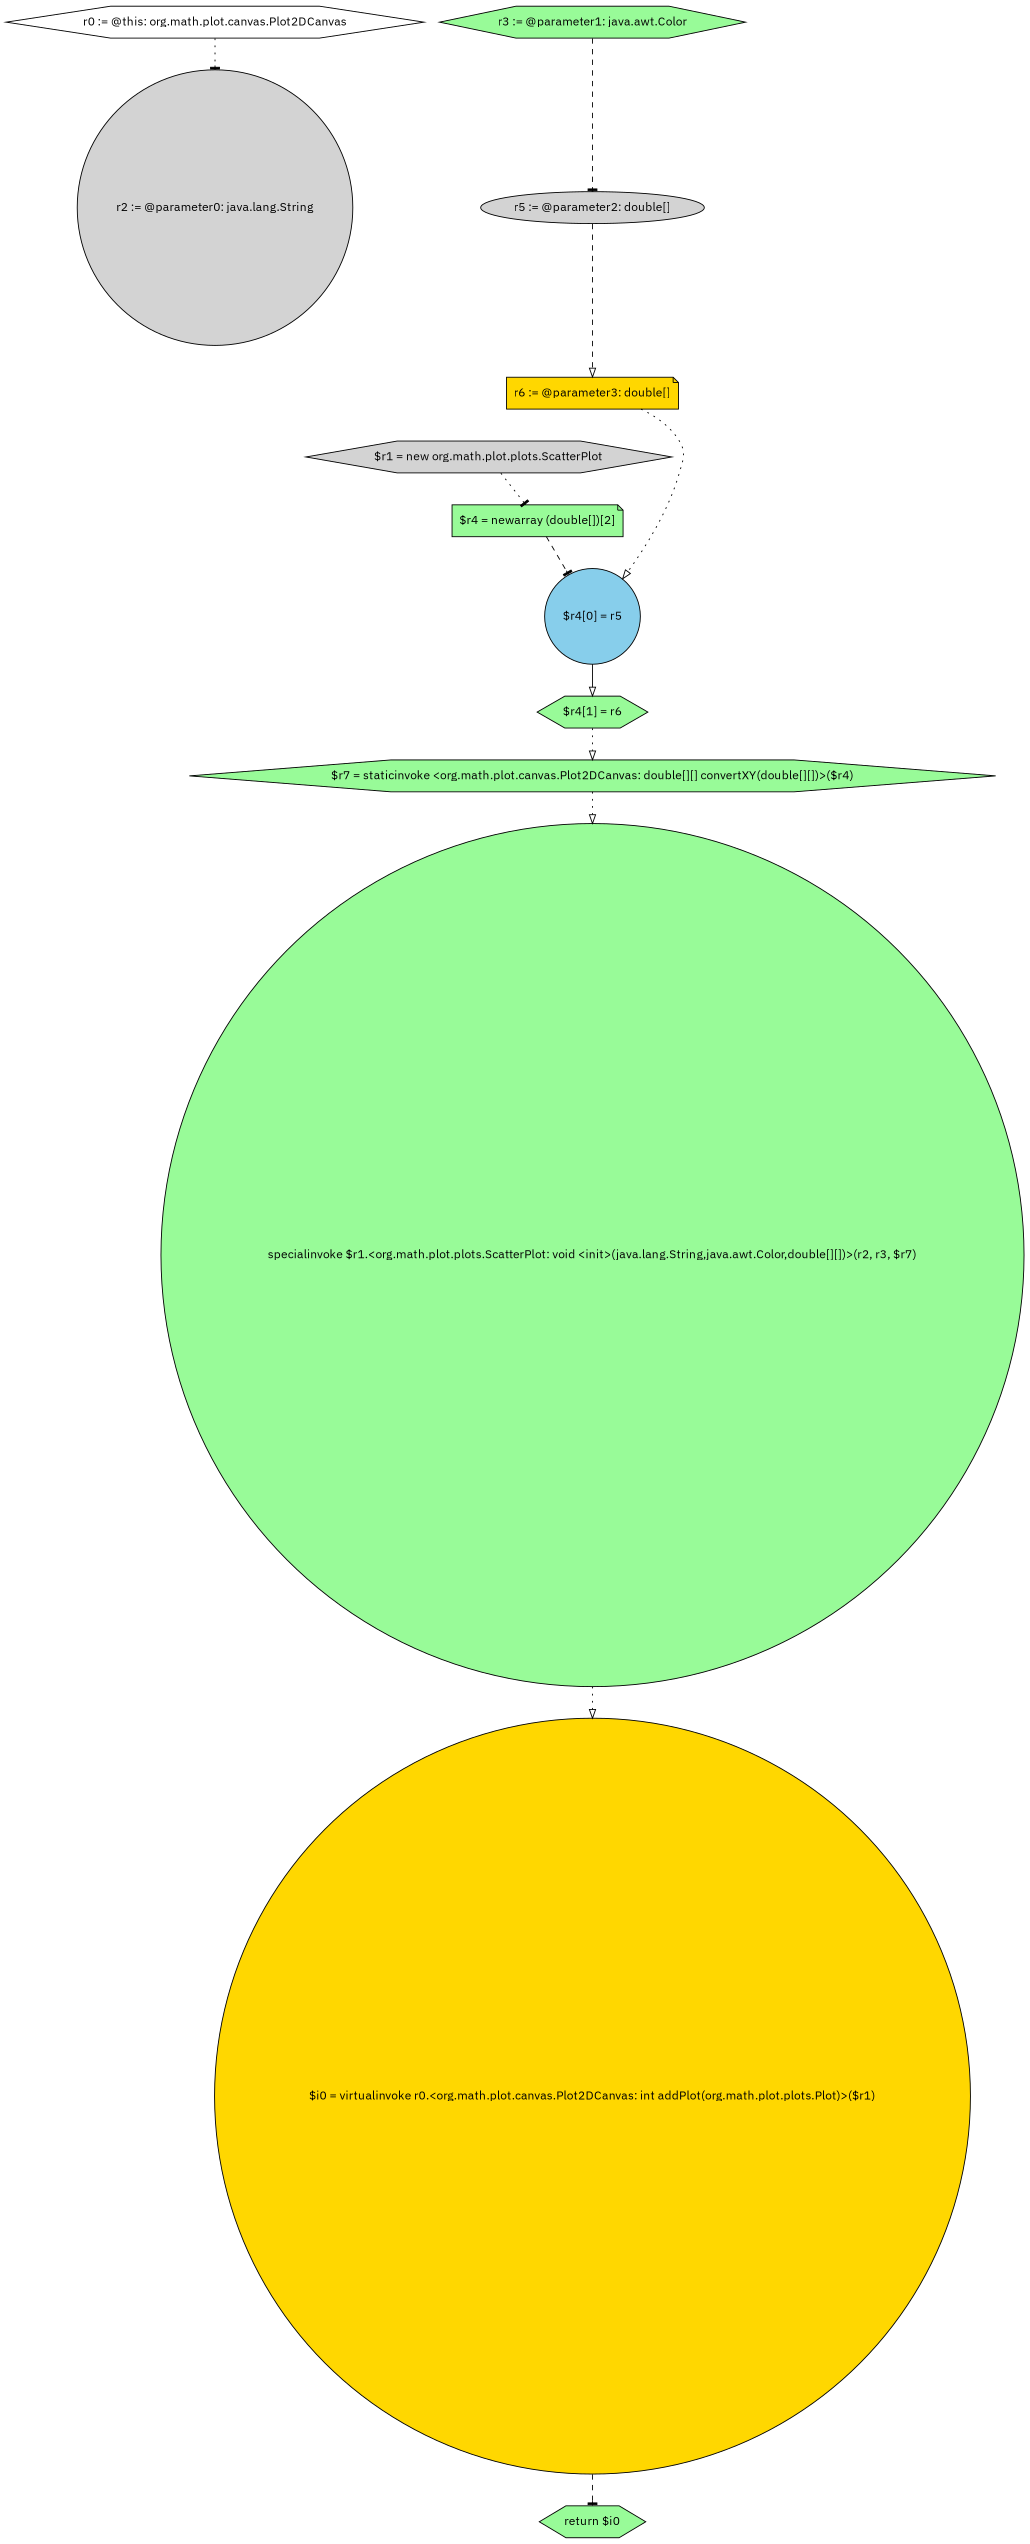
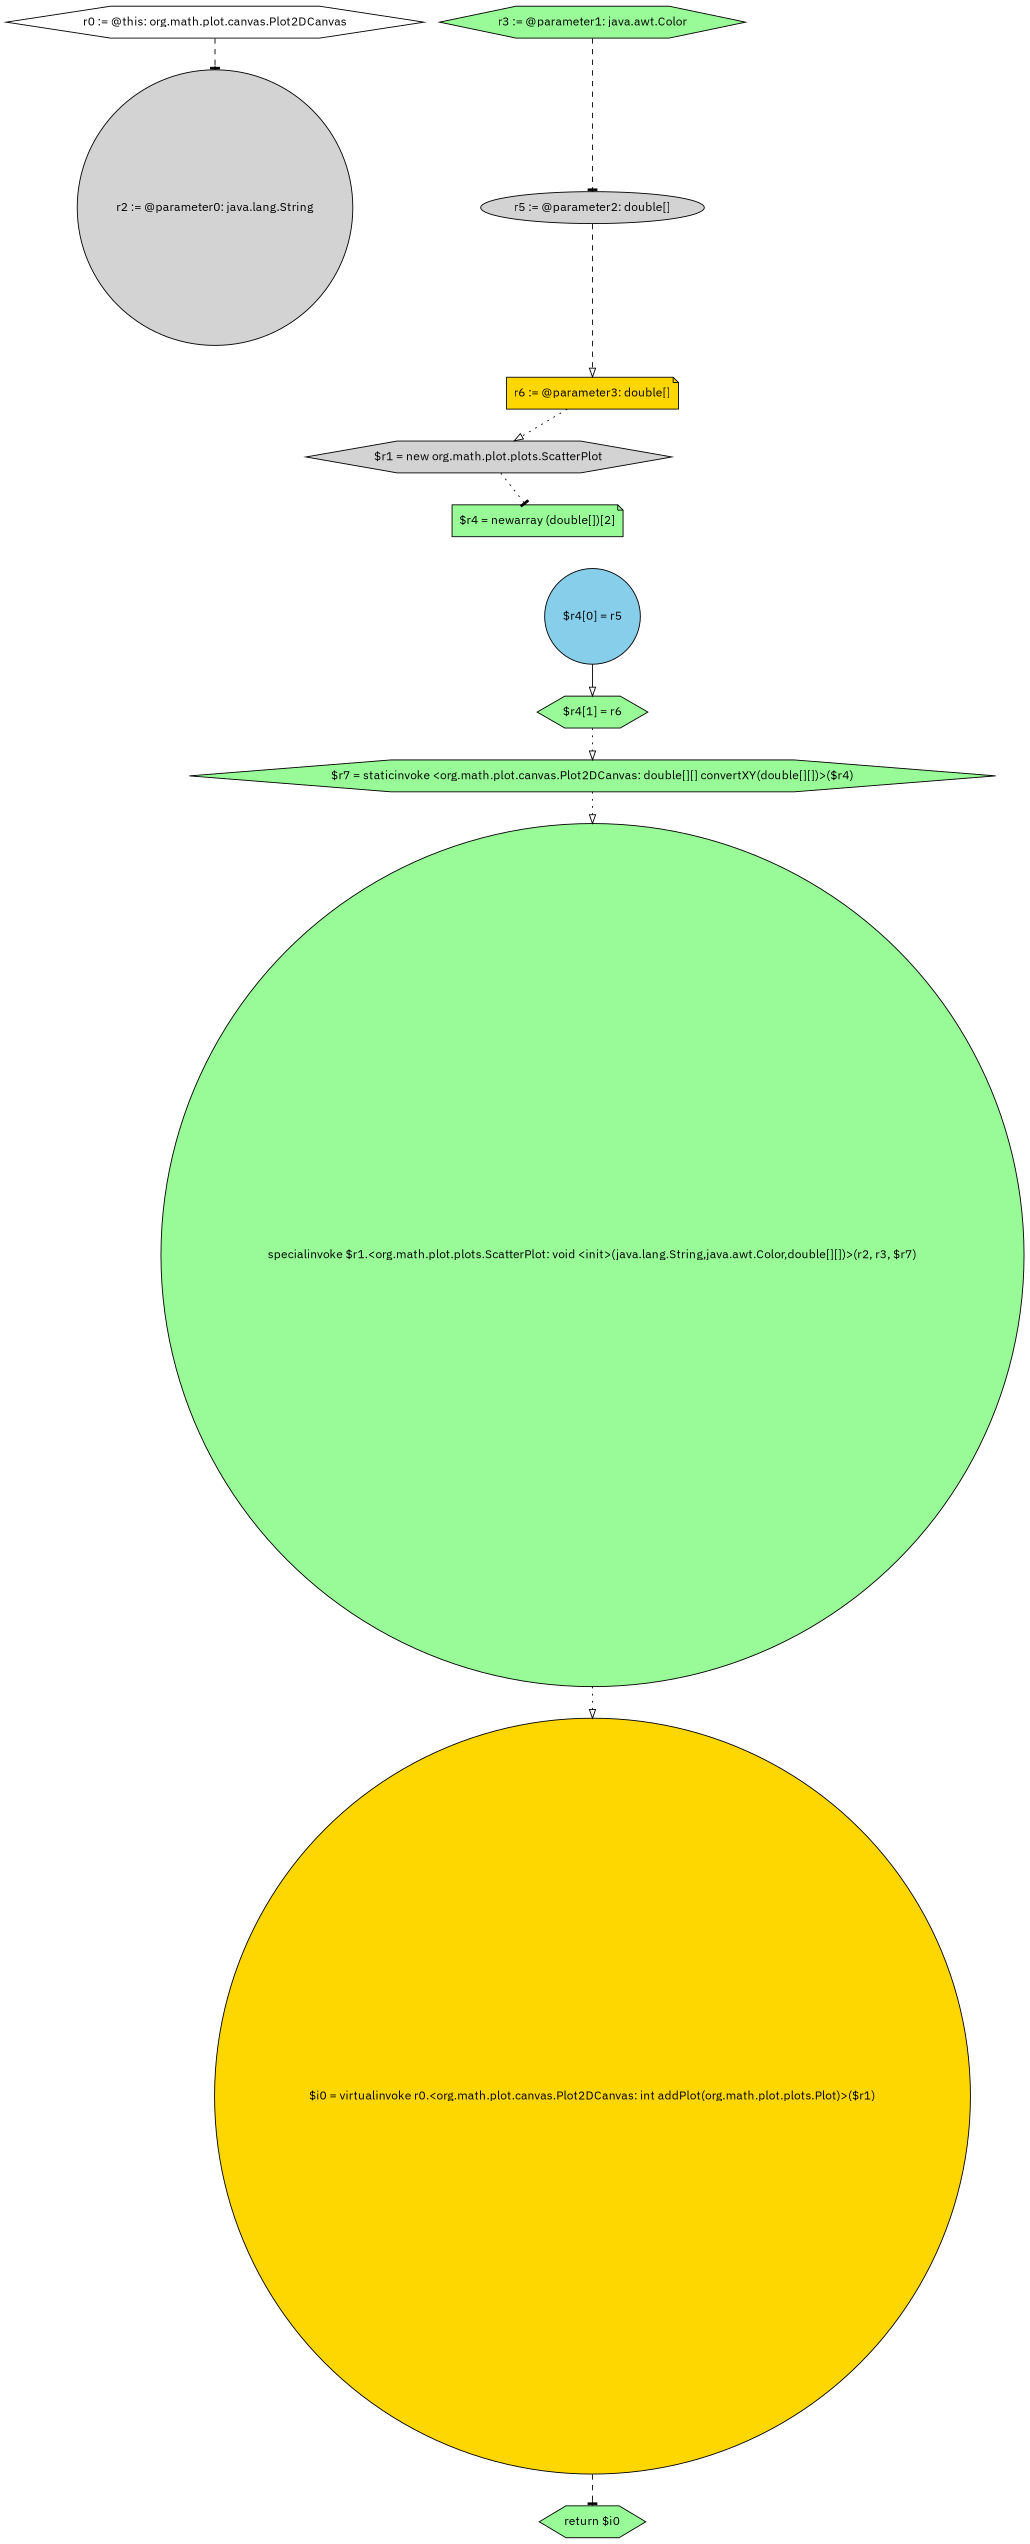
edge "r0 := @this: org.math.plot.canvas.Plot2DCanvas" -> "r2 := @parameter0: java.lang.String": style dotted -> dashed
edge "r6 := @parameter3: double[]" -> "$r4[0] = r5": now "r6 := @parameter3: double[]" -> "$r1 = new org.math.plot.plots.ScatterPlot"
edge "$r4 = newarray (double[])[2]" -> "$r4[0] = r5": removed
